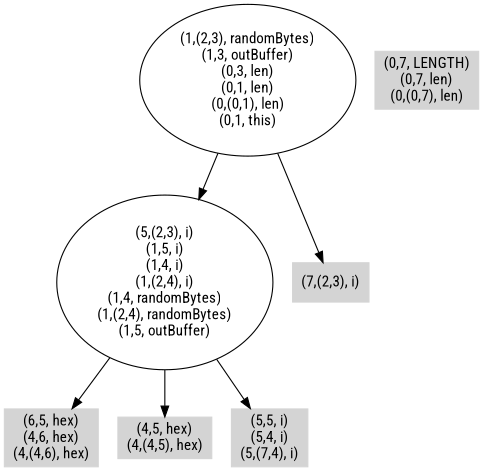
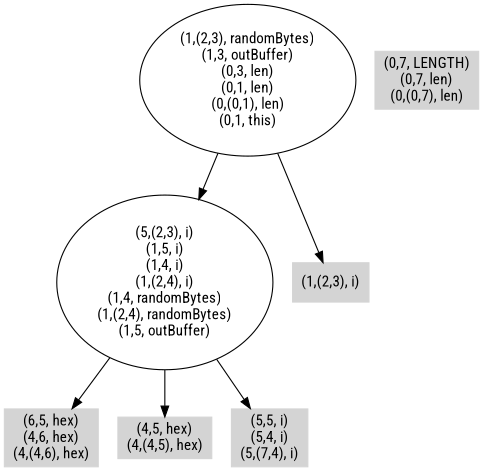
node "(7,(2,3), i)": label "(7,(2,3), i)" -> "(1,(2,3), i)"
